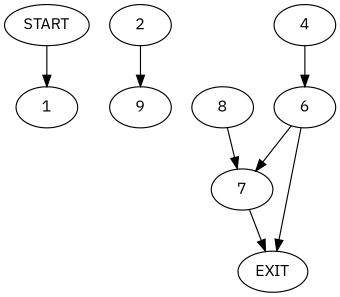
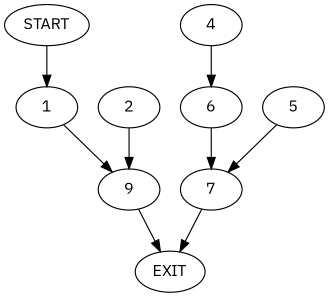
node "8": label "8" -> "5"
edge "1" -> "9": added
edge "6" -> "EXIT": now "9" -> "EXIT"
